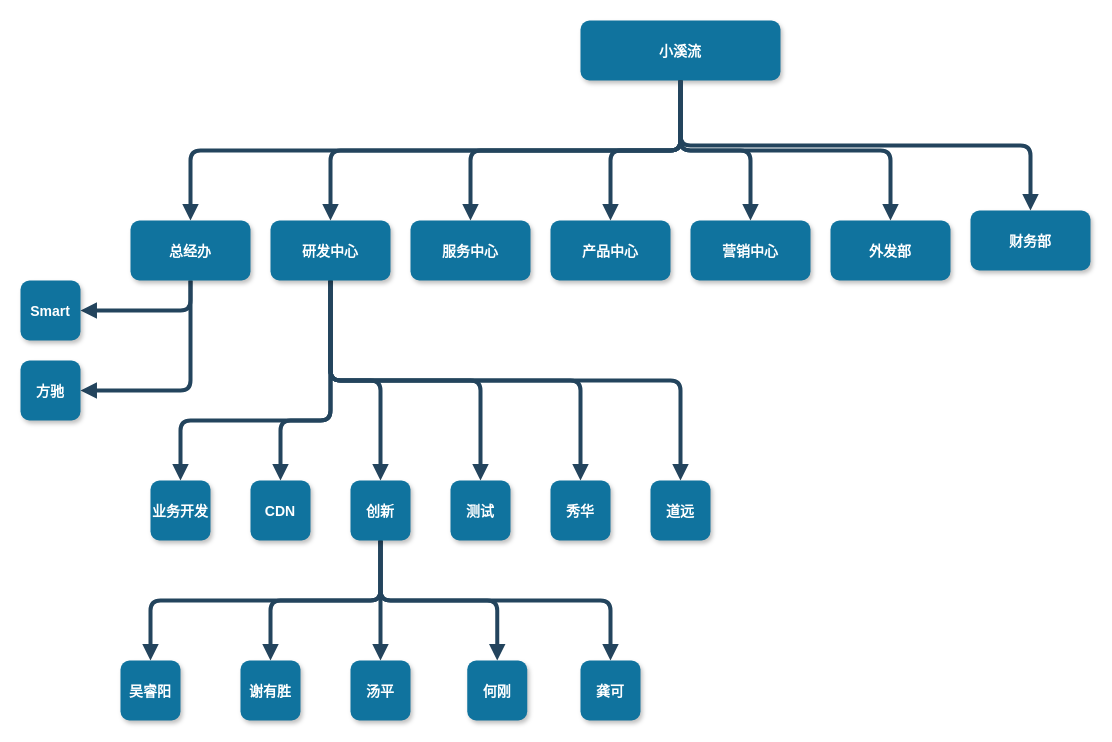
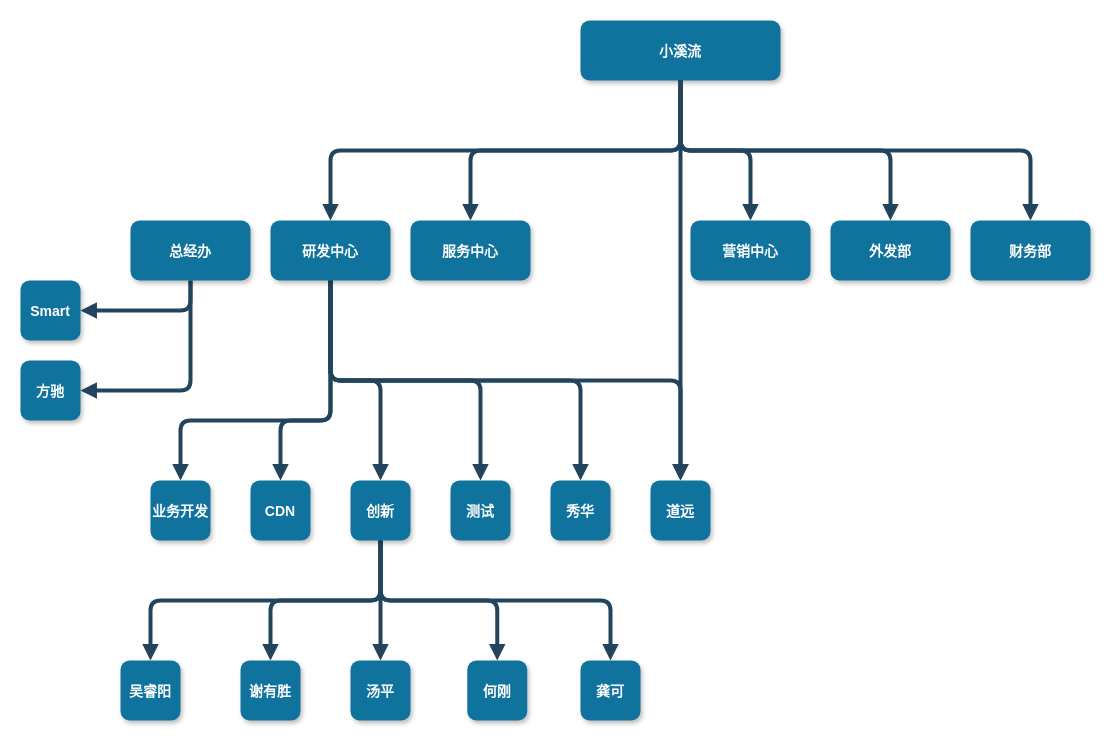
edge "小溪流" -> "总经办": now "小溪流" -> "道远"
edge "小溪流" -> "产品中心": removed
node "财务部": moved (1031, 241) -> (1031, 251)
node "产品中心": removed
